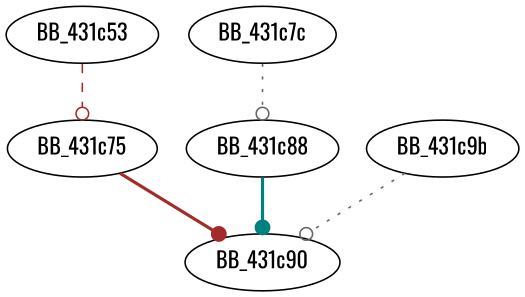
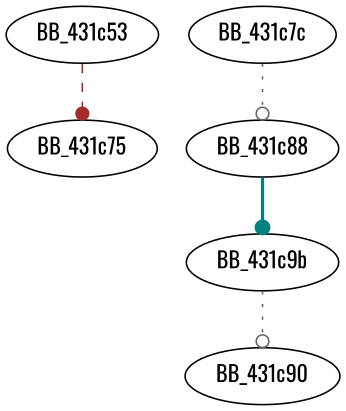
edge "BB_431c53" -> "BB_431c75": arrowhead odot -> dot
edge "BB_431c88" -> "BB_431c90": now "BB_431c88" -> "BB_431c9b"
edge "BB_431c75" -> "BB_431c90": removed
